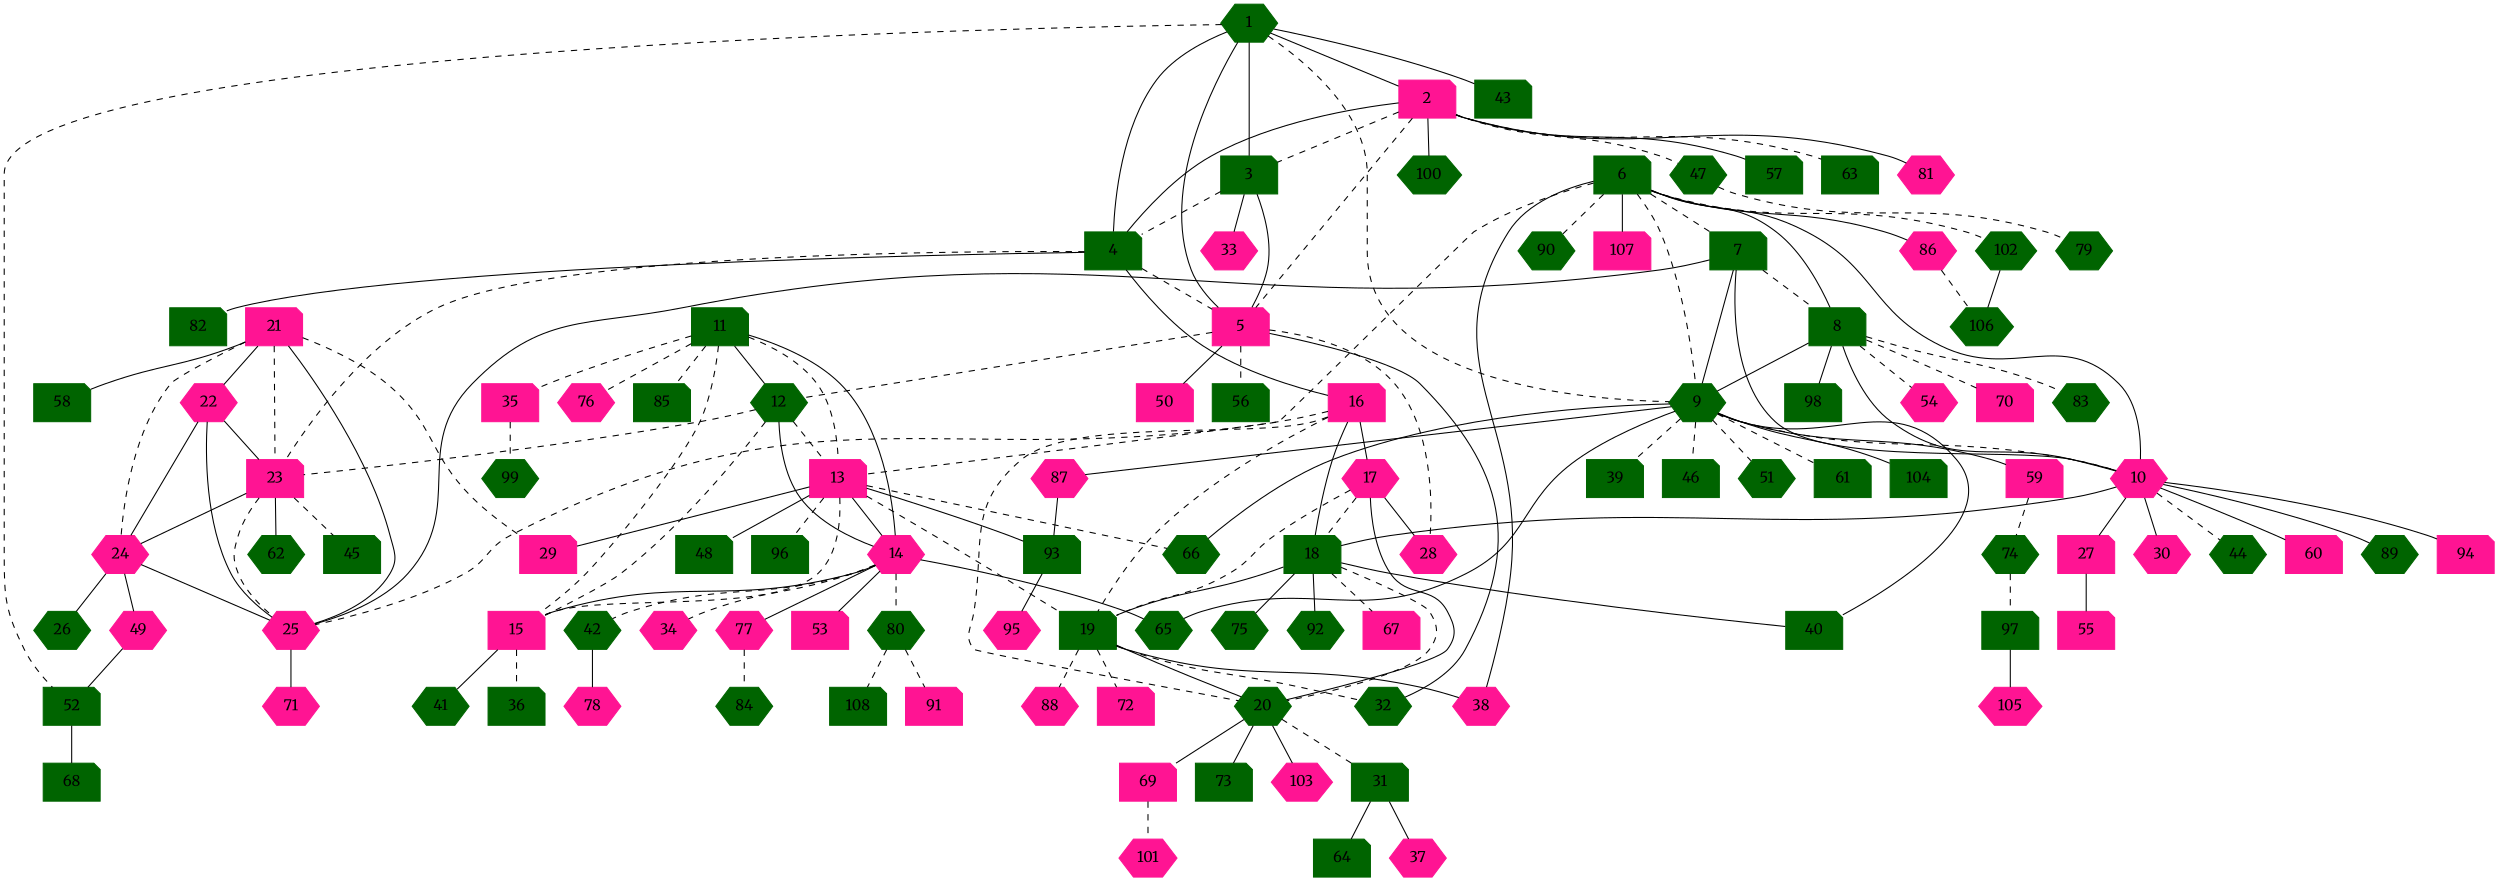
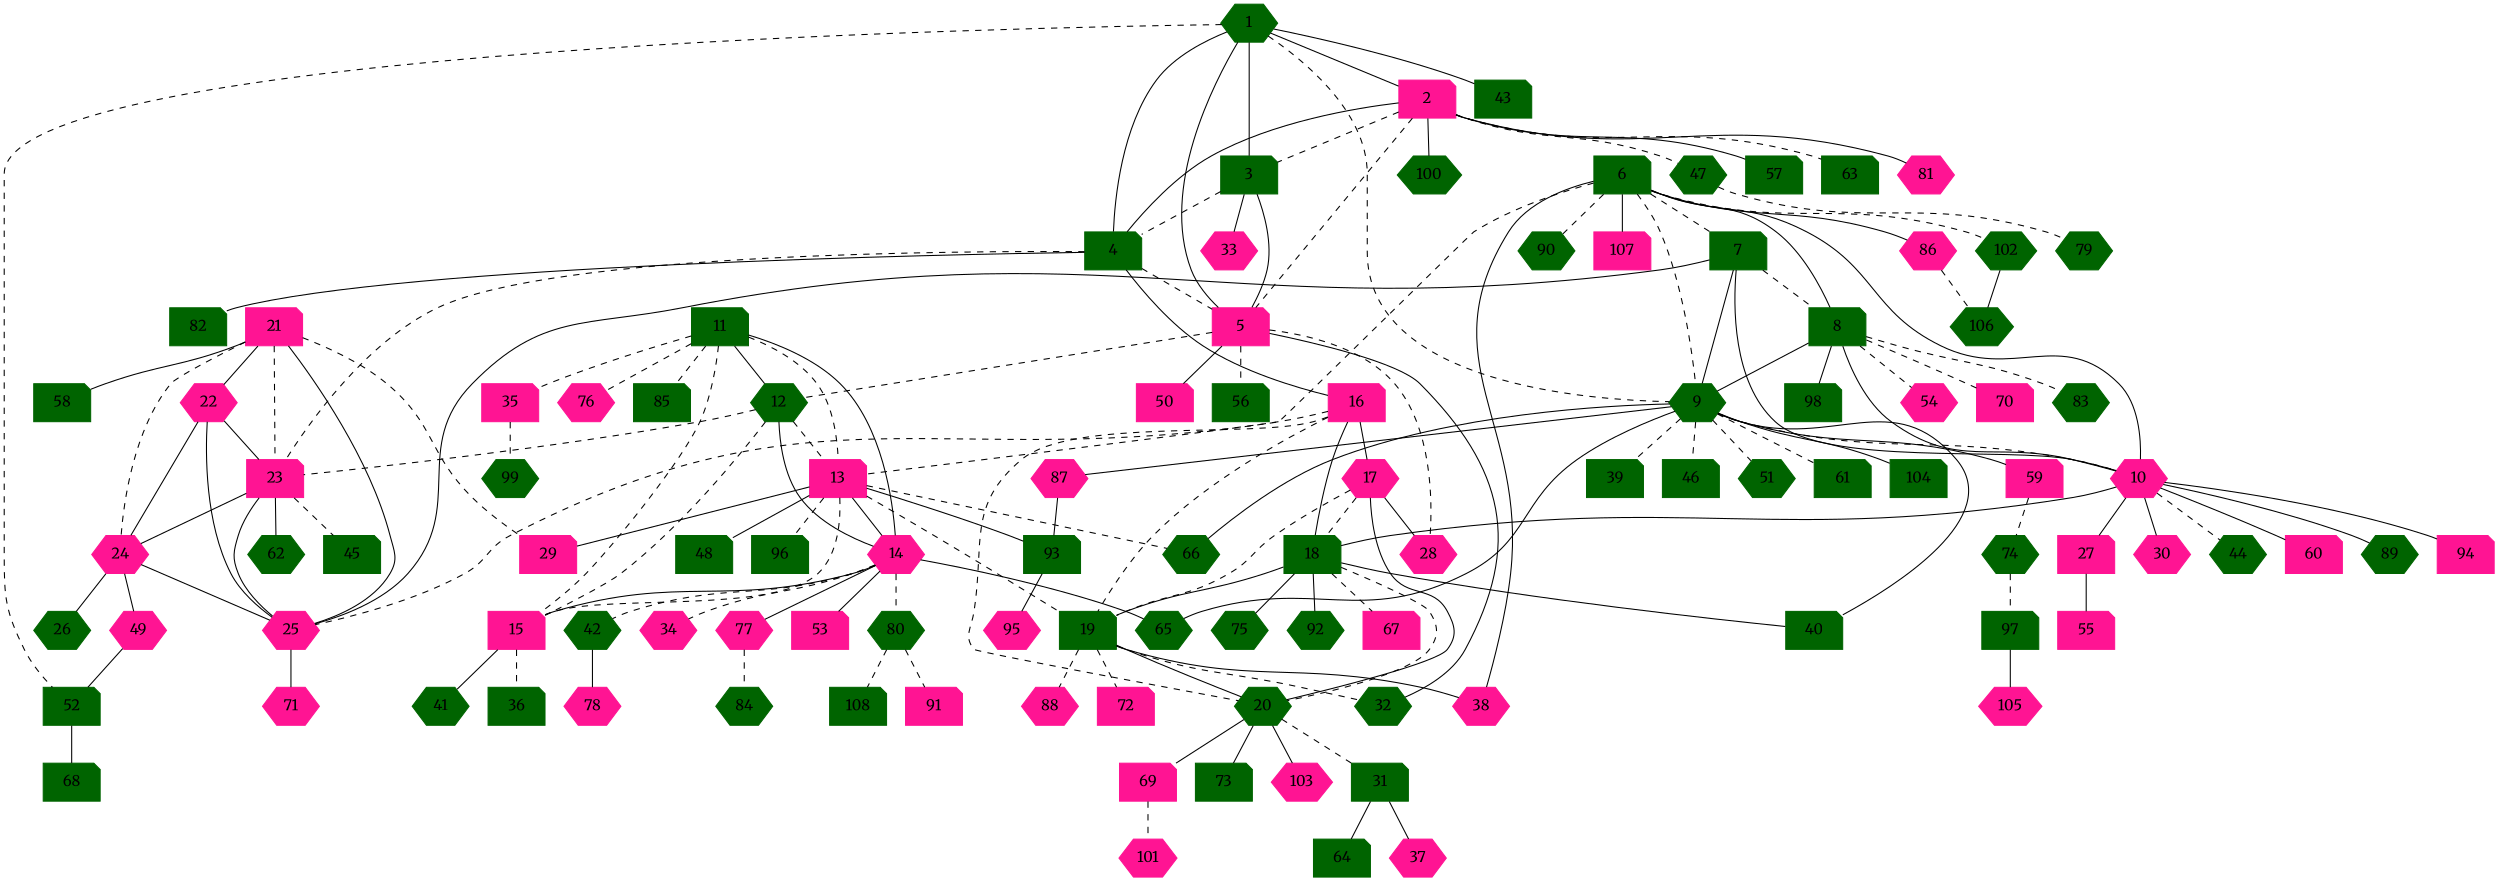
edge "23" -- "25": style dashed -> solid
